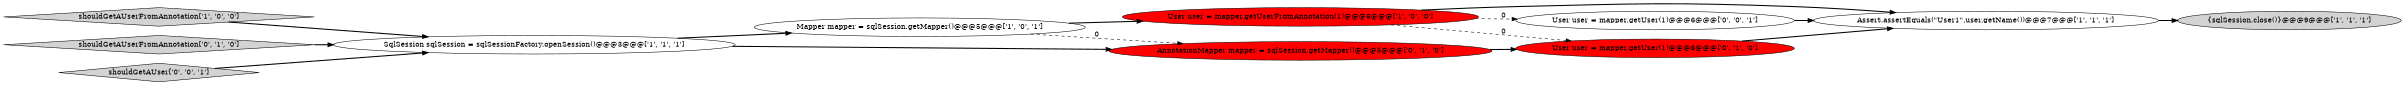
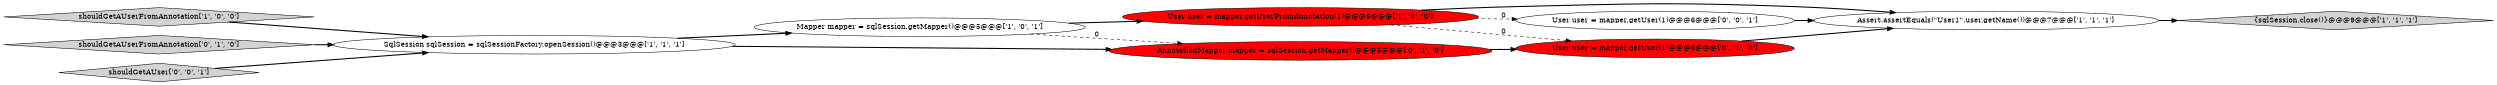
node "{sqlSession.close()}@@@9@@@['1', '1', '1']": shape ellipse -> diamond
